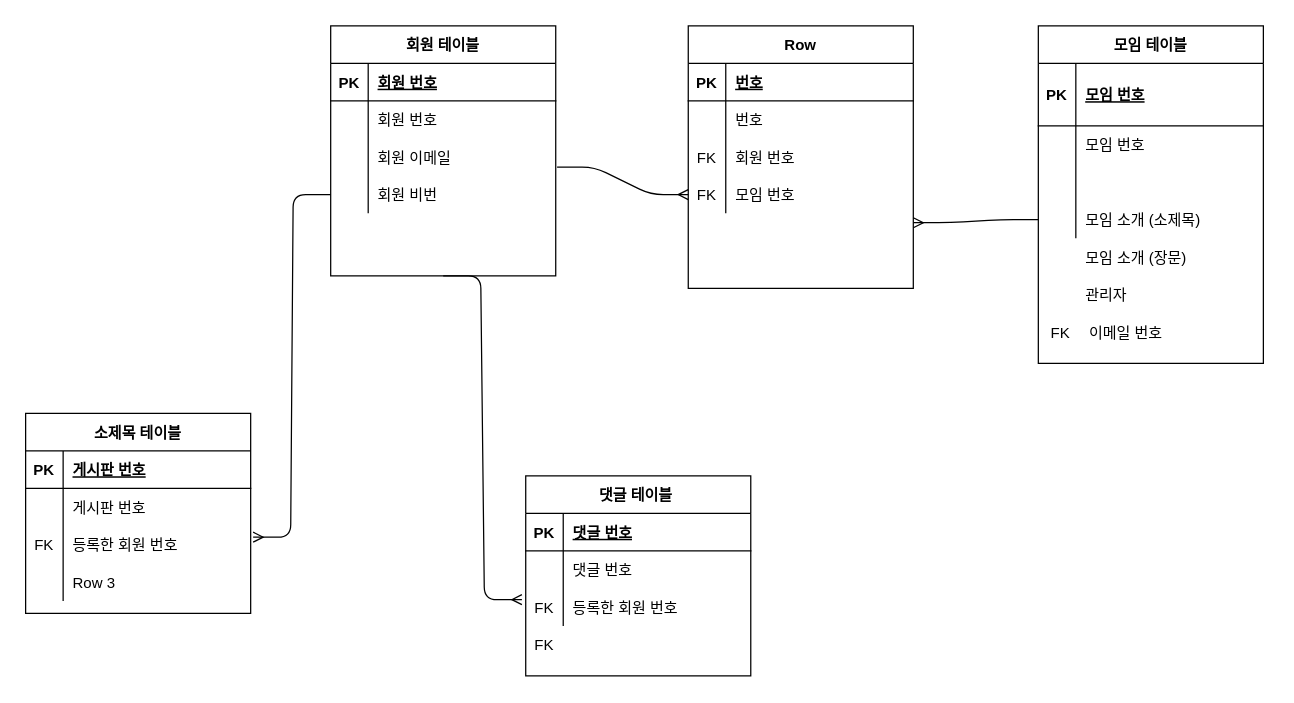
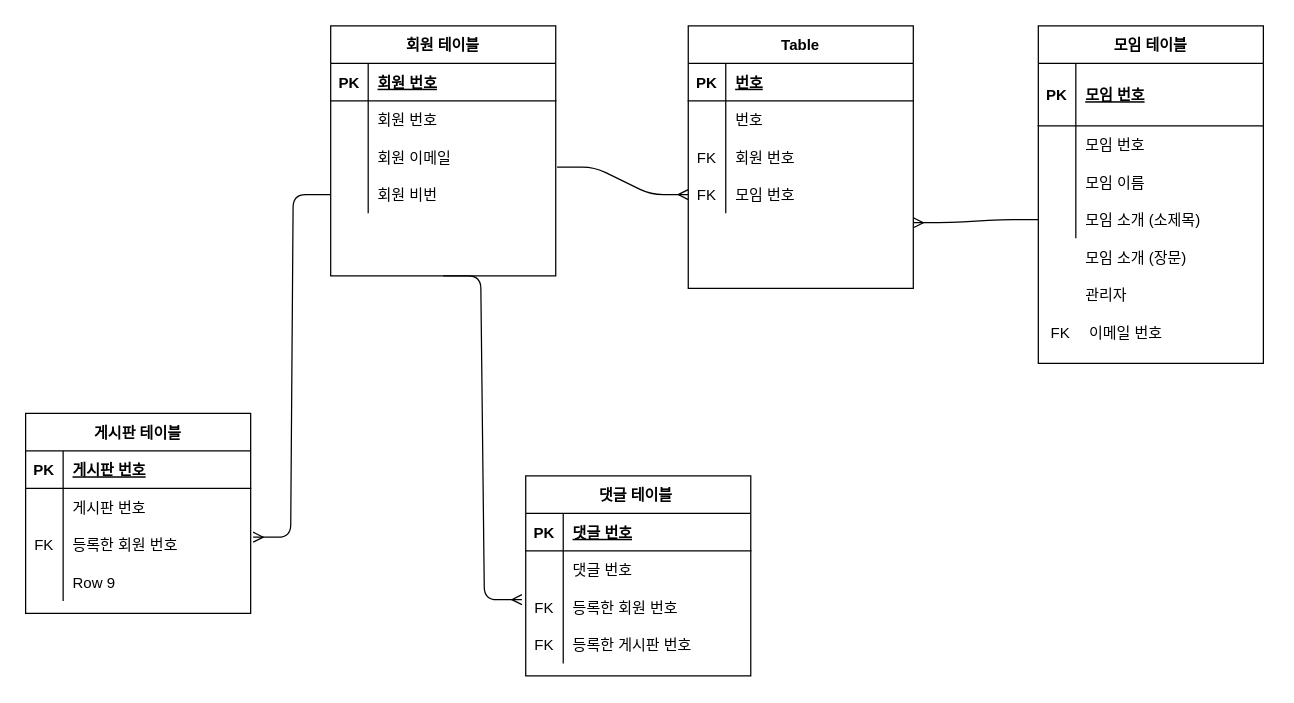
node "Row": label "Row" -> "Table"
node "모임 이름": added
node "소제목 테이블": label "소제목 테이블" -> "게시판 테이블"
node "Row 3": label "Row 3" -> "Row 9"
node "등록한 게시판 번호": added
